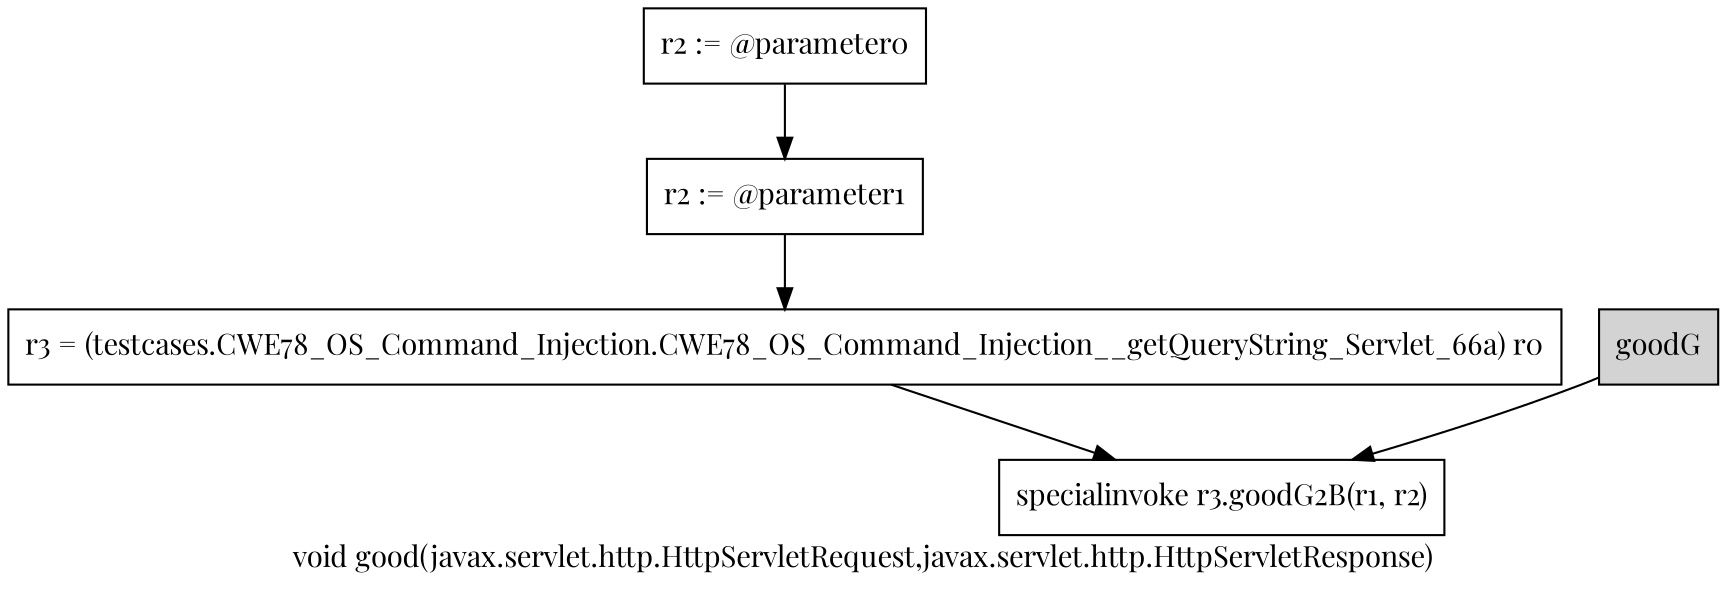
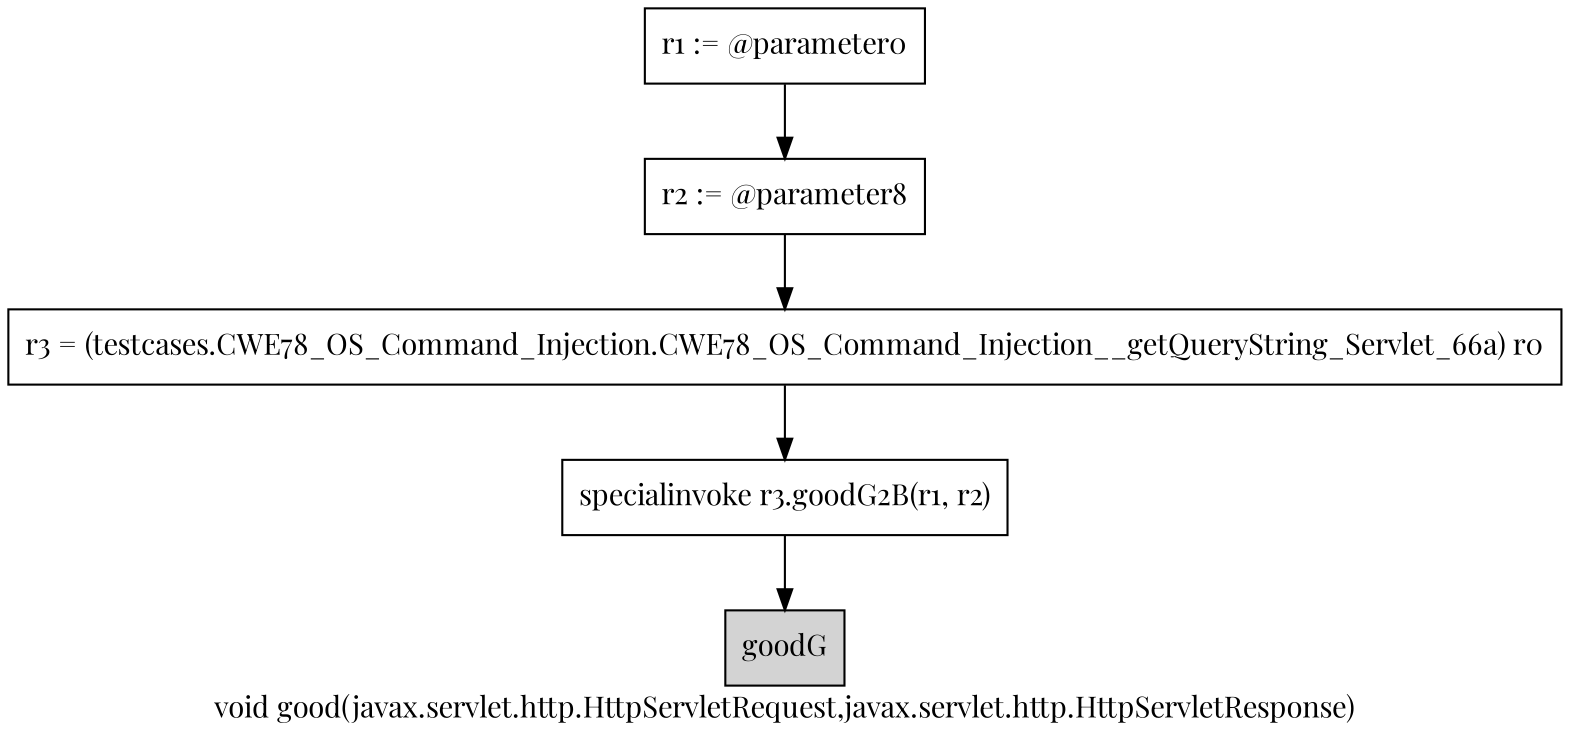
node "r2 := @parameter0": label "r2 := @parameter0" -> "r1 := @parameter0"
node "r2 := @parameter1": label "r2 := @parameter1" -> "r2 := @parameter8"
edge "goodG" -> "specialinvoke r3.goodG2B(r1, r2)": reversed
